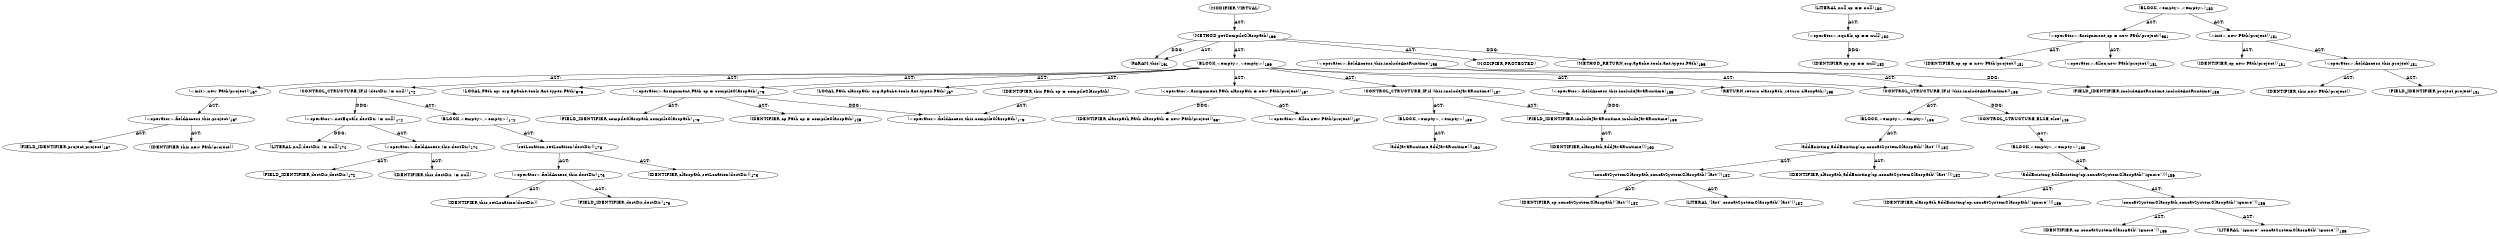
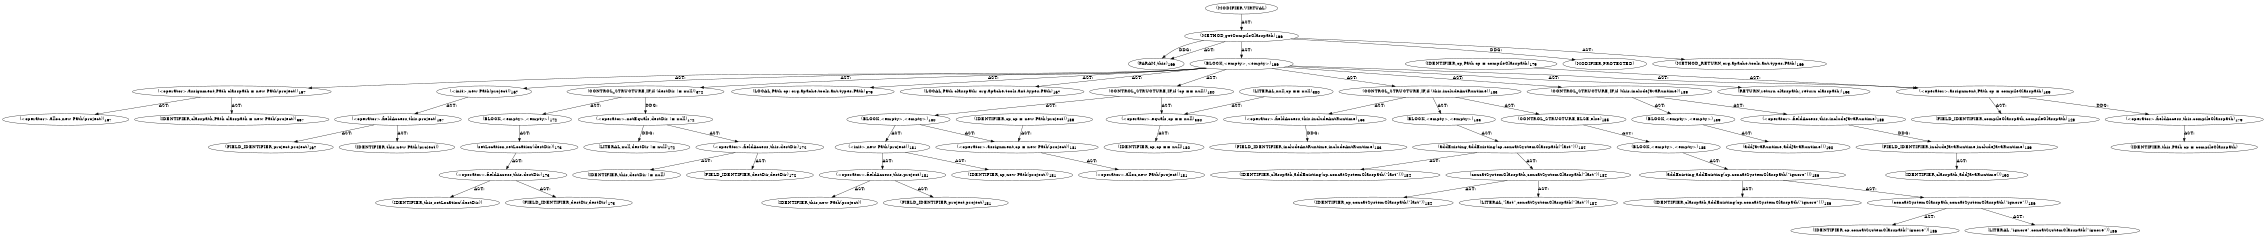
node "(LITERAL,null,cp == null)": text "180" -> "380"
node "(<operator>.equals,cp == null)": text "180" -> "380"
node "(<operator>.assignment,cp = new Path(project))": text "981" -> "181"
edge "(METHOD,getCompileClasspath)" -> "(MODIFIER,PROTECTED)": label "AST: " -> "DDG: "
edge "(METHOD,getCompileClasspath)" -> "(METHOD_RETURN,org.apache.tools.ant.types.Path)": label "DDG: " -> "AST: "
edge "(<operator>.equals,cp == null)" -> "(IDENTIFIER,cp,cp == null)": label "DDG: " -> "AST: "
edge "(<operator>.assignment,cp = new Path(project))" -> "(IDENTIFIER,cp,cp = new Path(project))": reversed
node "(PARAM,this)": text "161" -> "166"
node "(IDENTIFIER,cp,cp = new Path(project))": text "181" -> "189"
edge "(<operator>.fieldAccess,this.includeAntRuntime)" -> "(CONTROL_STRUCTURE,IF,if (this.includeAntRuntime))": reversed
node "(CONTROL_STRUCTURE,IF,if (destDir != null))": text "172" -> "372"
node "(<operator>.assignment,Path cp = compileClasspath)": text "179" -> "139"
node "(CONTROL_STRUCTURE,IF,if (this.includeJavaRuntime))": text "187" -> "189"
node "(CONTROL_STRUCTURE,IF,if (cp == null))": added
edge "(<operator>.assignment,Path cp = compileClasspath)" -> "(IDENTIFIER,cp,Path cp = compileClasspath)": reversed
edge "(IDENTIFIER,this,Path cp = compileClasspath)" -> "(<operator>.fieldAccess,this.compileClasspath)": reversed
edge "(CONTROL_STRUCTURE,IF,if (this.includeJavaRuntime))" -> "(FIELD_IDENTIFIER,includeJavaRuntime,includeJavaRuntime)": now "(CONTROL_STRUCTURE,IF,if (this.includeJavaRuntime))" -> "(<operator>.fieldAccess,this.includeJavaRuntime)"
edge "(<operator>.assignment,Path classpath = new Path(project))" -> "(IDENTIFIER,classpath,Path classpath = new Path(project))": label "DDG: " -> "AST: "
edge "(CONTROL_STRUCTURE,IF,if (this.includeAntRuntime))" -> "(CONTROL_STRUCTURE,ELSE,else)": label "DDG: " -> "AST: "
node "(FIELD_IDENTIFIER,compileClasspath,compileClasspath)": text "179" -> "129"
node "(IDENTIFIER,cp,Path cp = compileClasspath)": text "149" -> "179"
node "(CONTROL_STRUCTURE,ELSE,else)": text "145" -> "185"
node "(IDENTIFIER,classpath,setLocation(destDir))": removed
